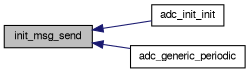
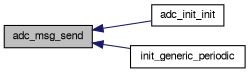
node "init_msg_send": label "init_msg_send" -> "adc_msg_send"
node "adc_generic_periodic": label "adc_generic_periodic" -> "init_generic_periodic"
